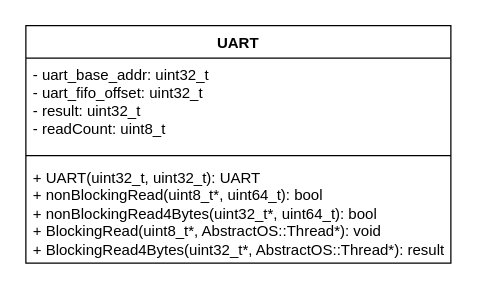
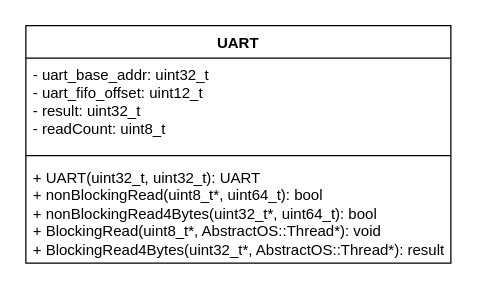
node "- uart_base_addr: uint32_t - uart_fifo_offset: uint32_t - result: uint32_t - readCount: uint8_t": label "- uart_base_addr: uint32_t - uart_fifo_offset: uint32_t - result: uint32_t - readCount: uint8_t" -> "- uart_base_addr: uint32_t - uart_fifo_offset: uint12_t - result: uint32_t - readCount: uint8_t"
